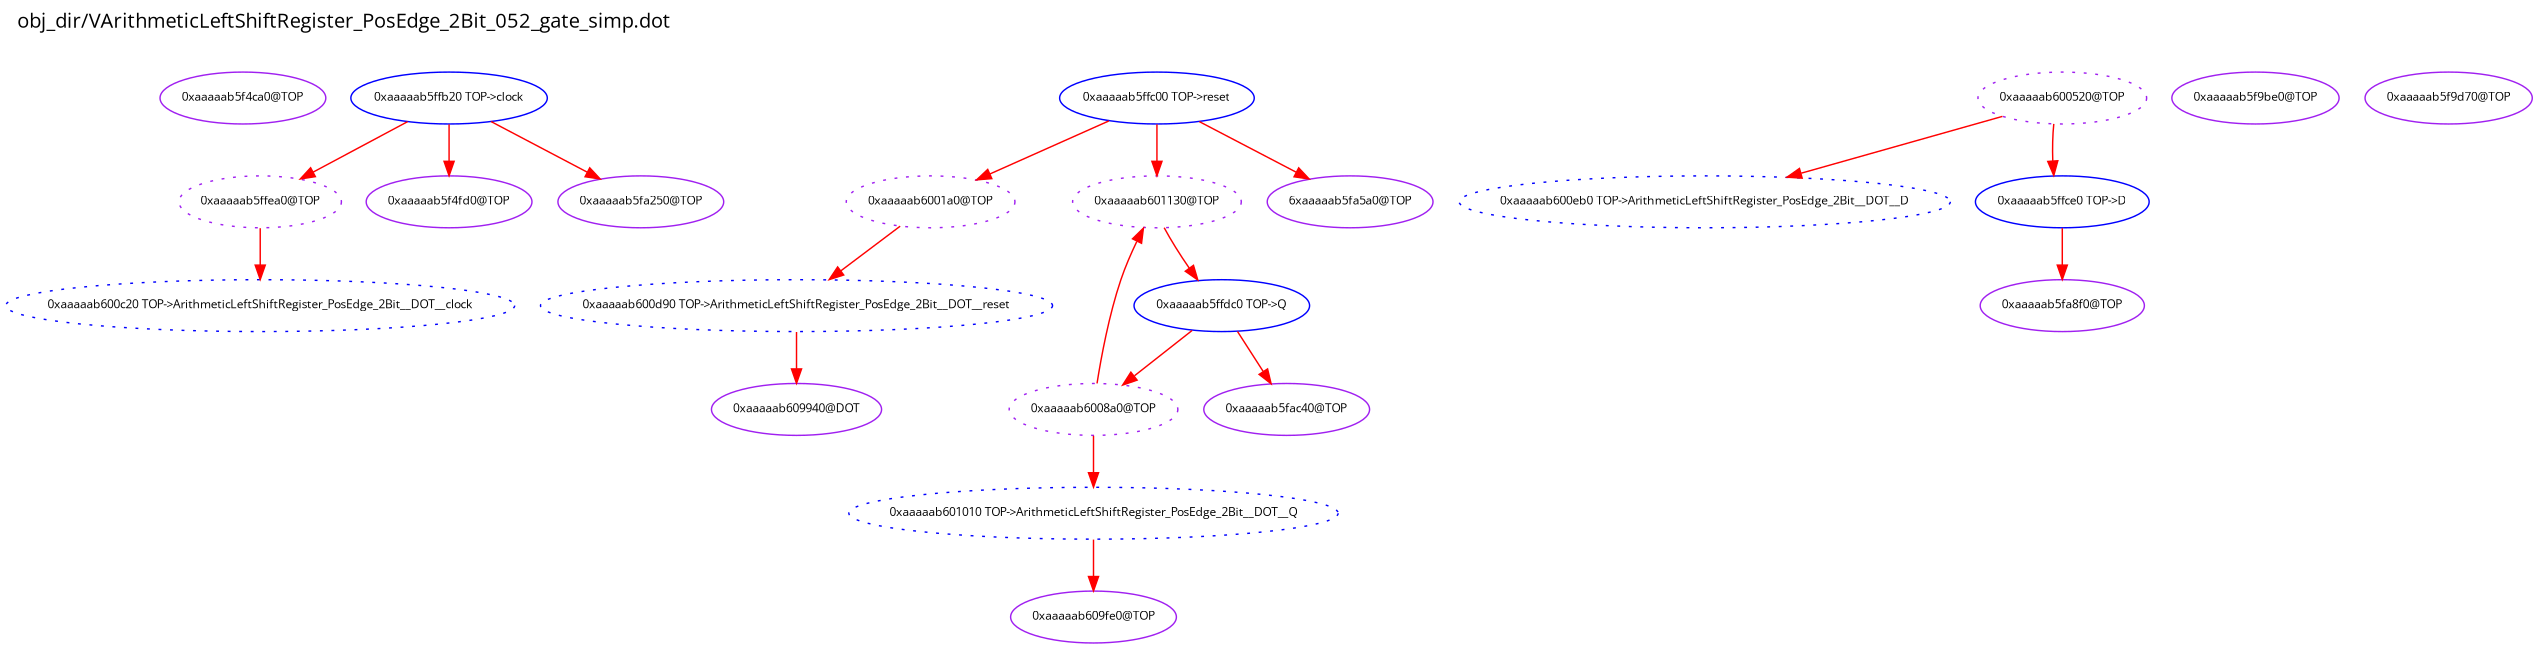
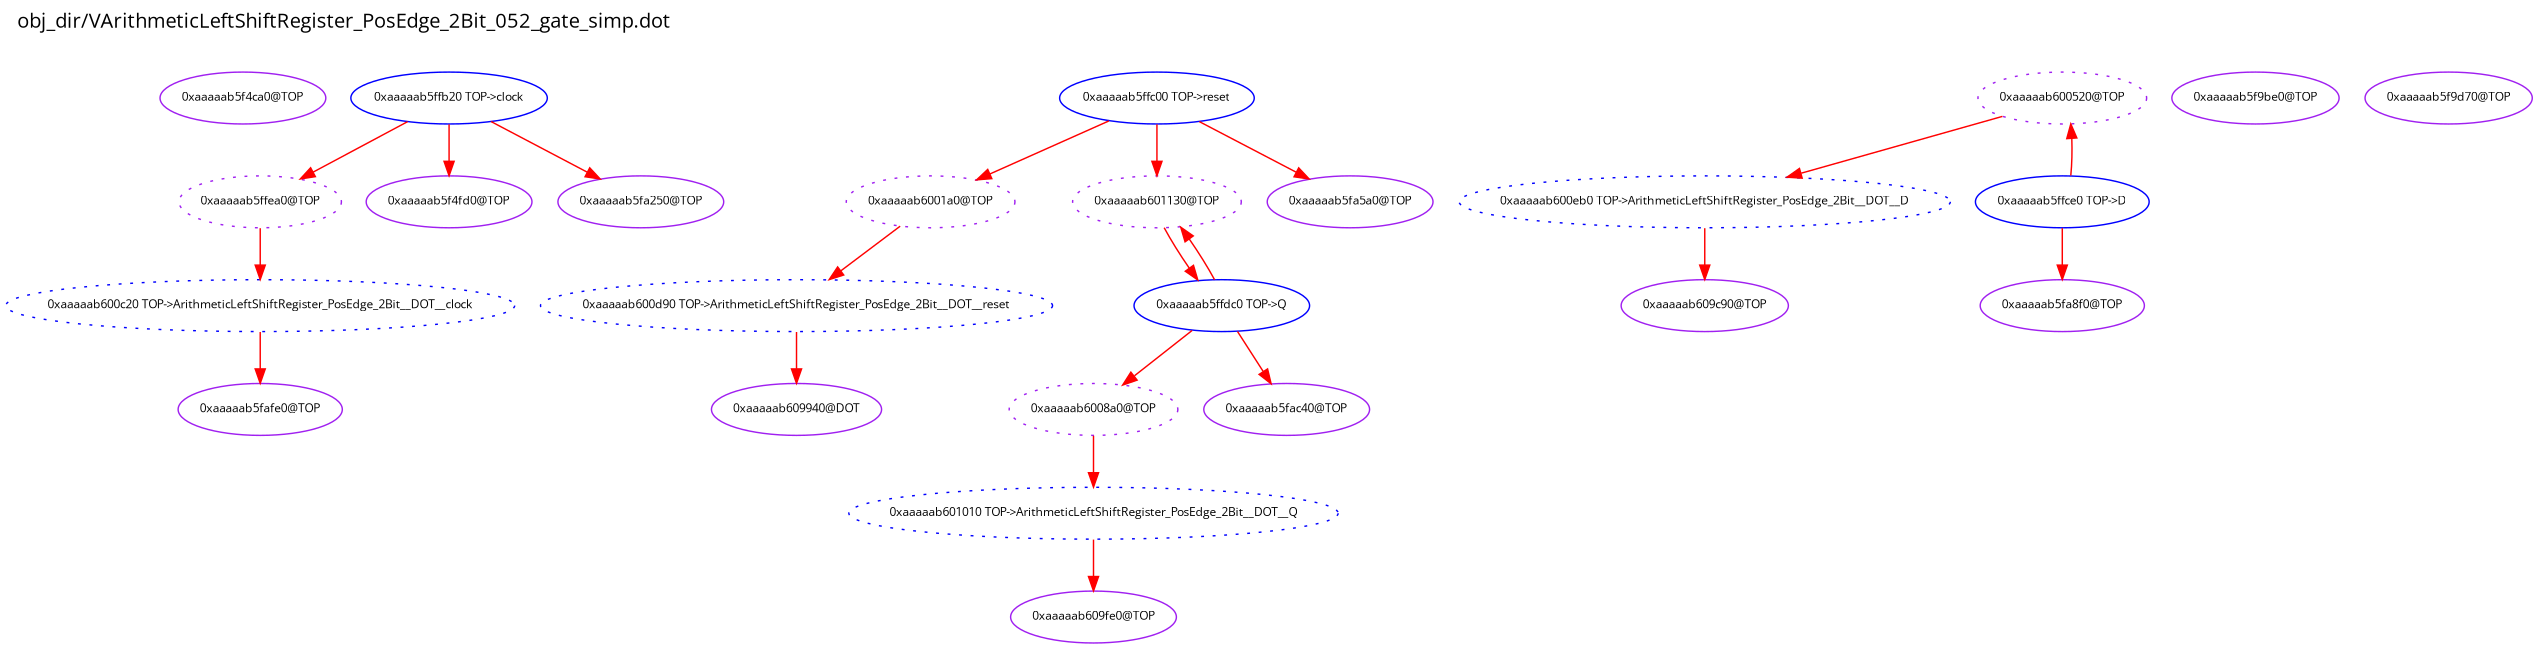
edge "0xaaaaab600520@TOP" -> "0xaaaaab5ffce0 TOP->D": reversed
node "6xaaaaab5fa5a0@TOP": label "6xaaaaab5fa5a0@TOP" -> "0xaaaaab5fa5a0@TOP"
node "0xaaaaab609c90@TOP": added
edge "0xaaaaab6008a0@TOP" -> "0xaaaaab601130@TOP": now "0xaaaaab5ffdc0 TOP->Q" -> "0xaaaaab601130@TOP"
node "0xaaaaab5fafe0@TOP": added
